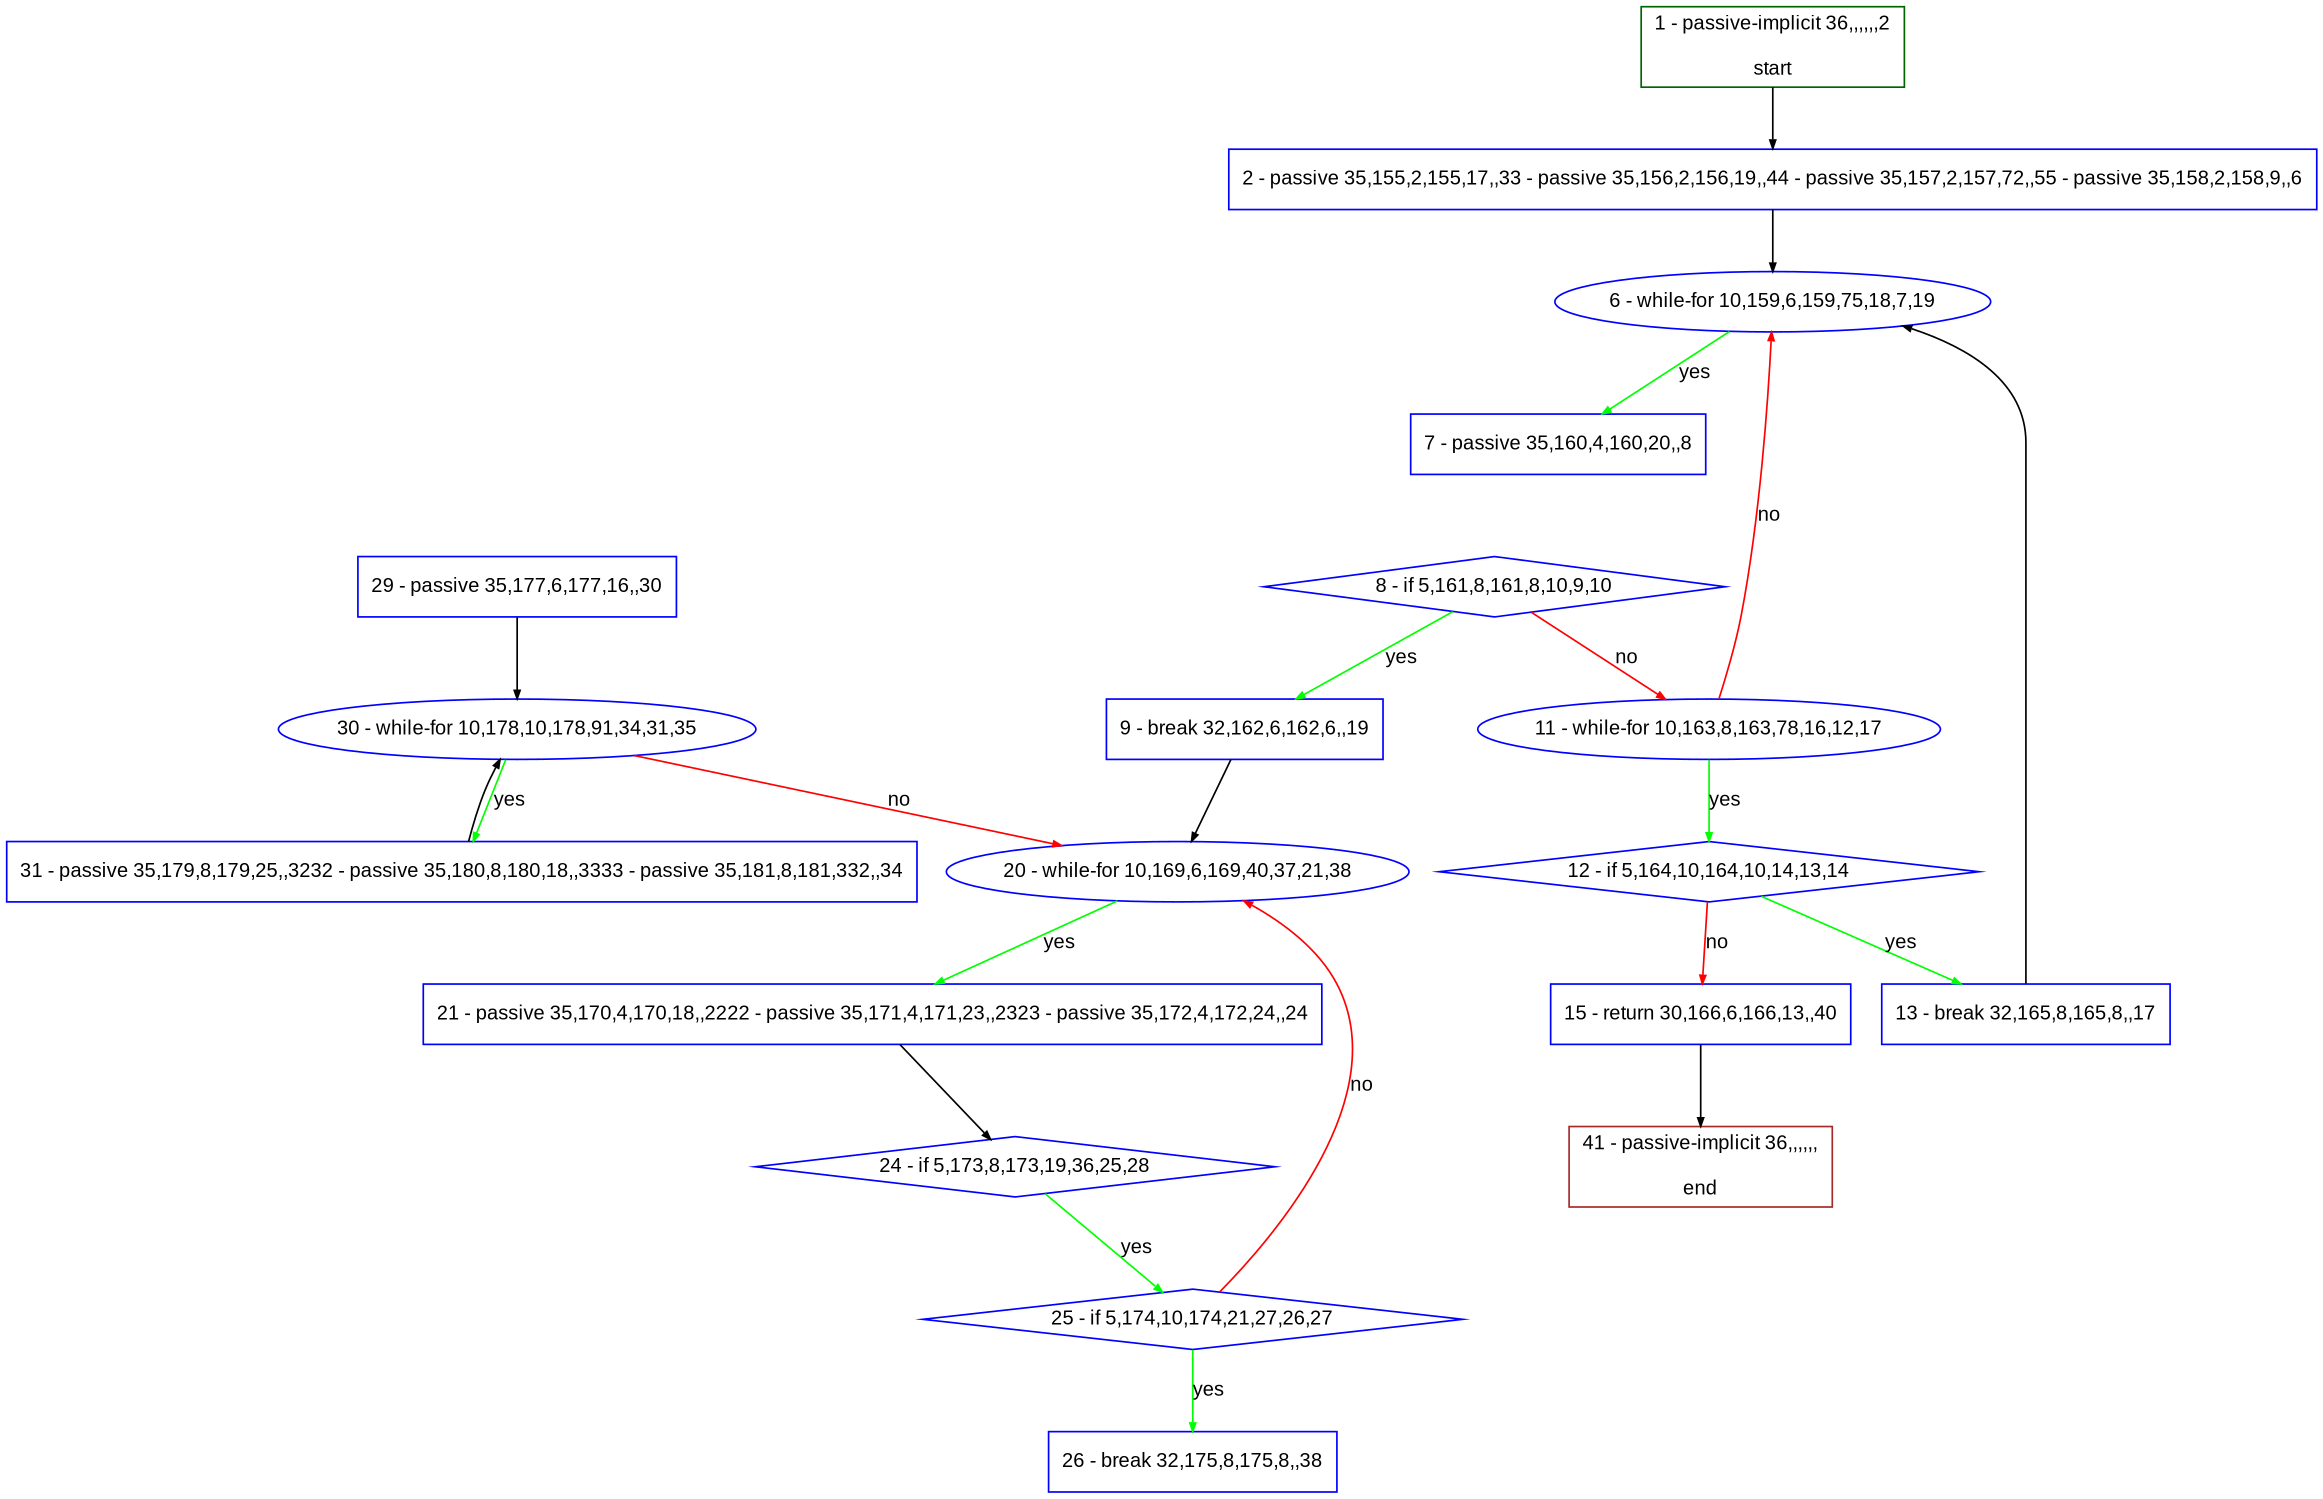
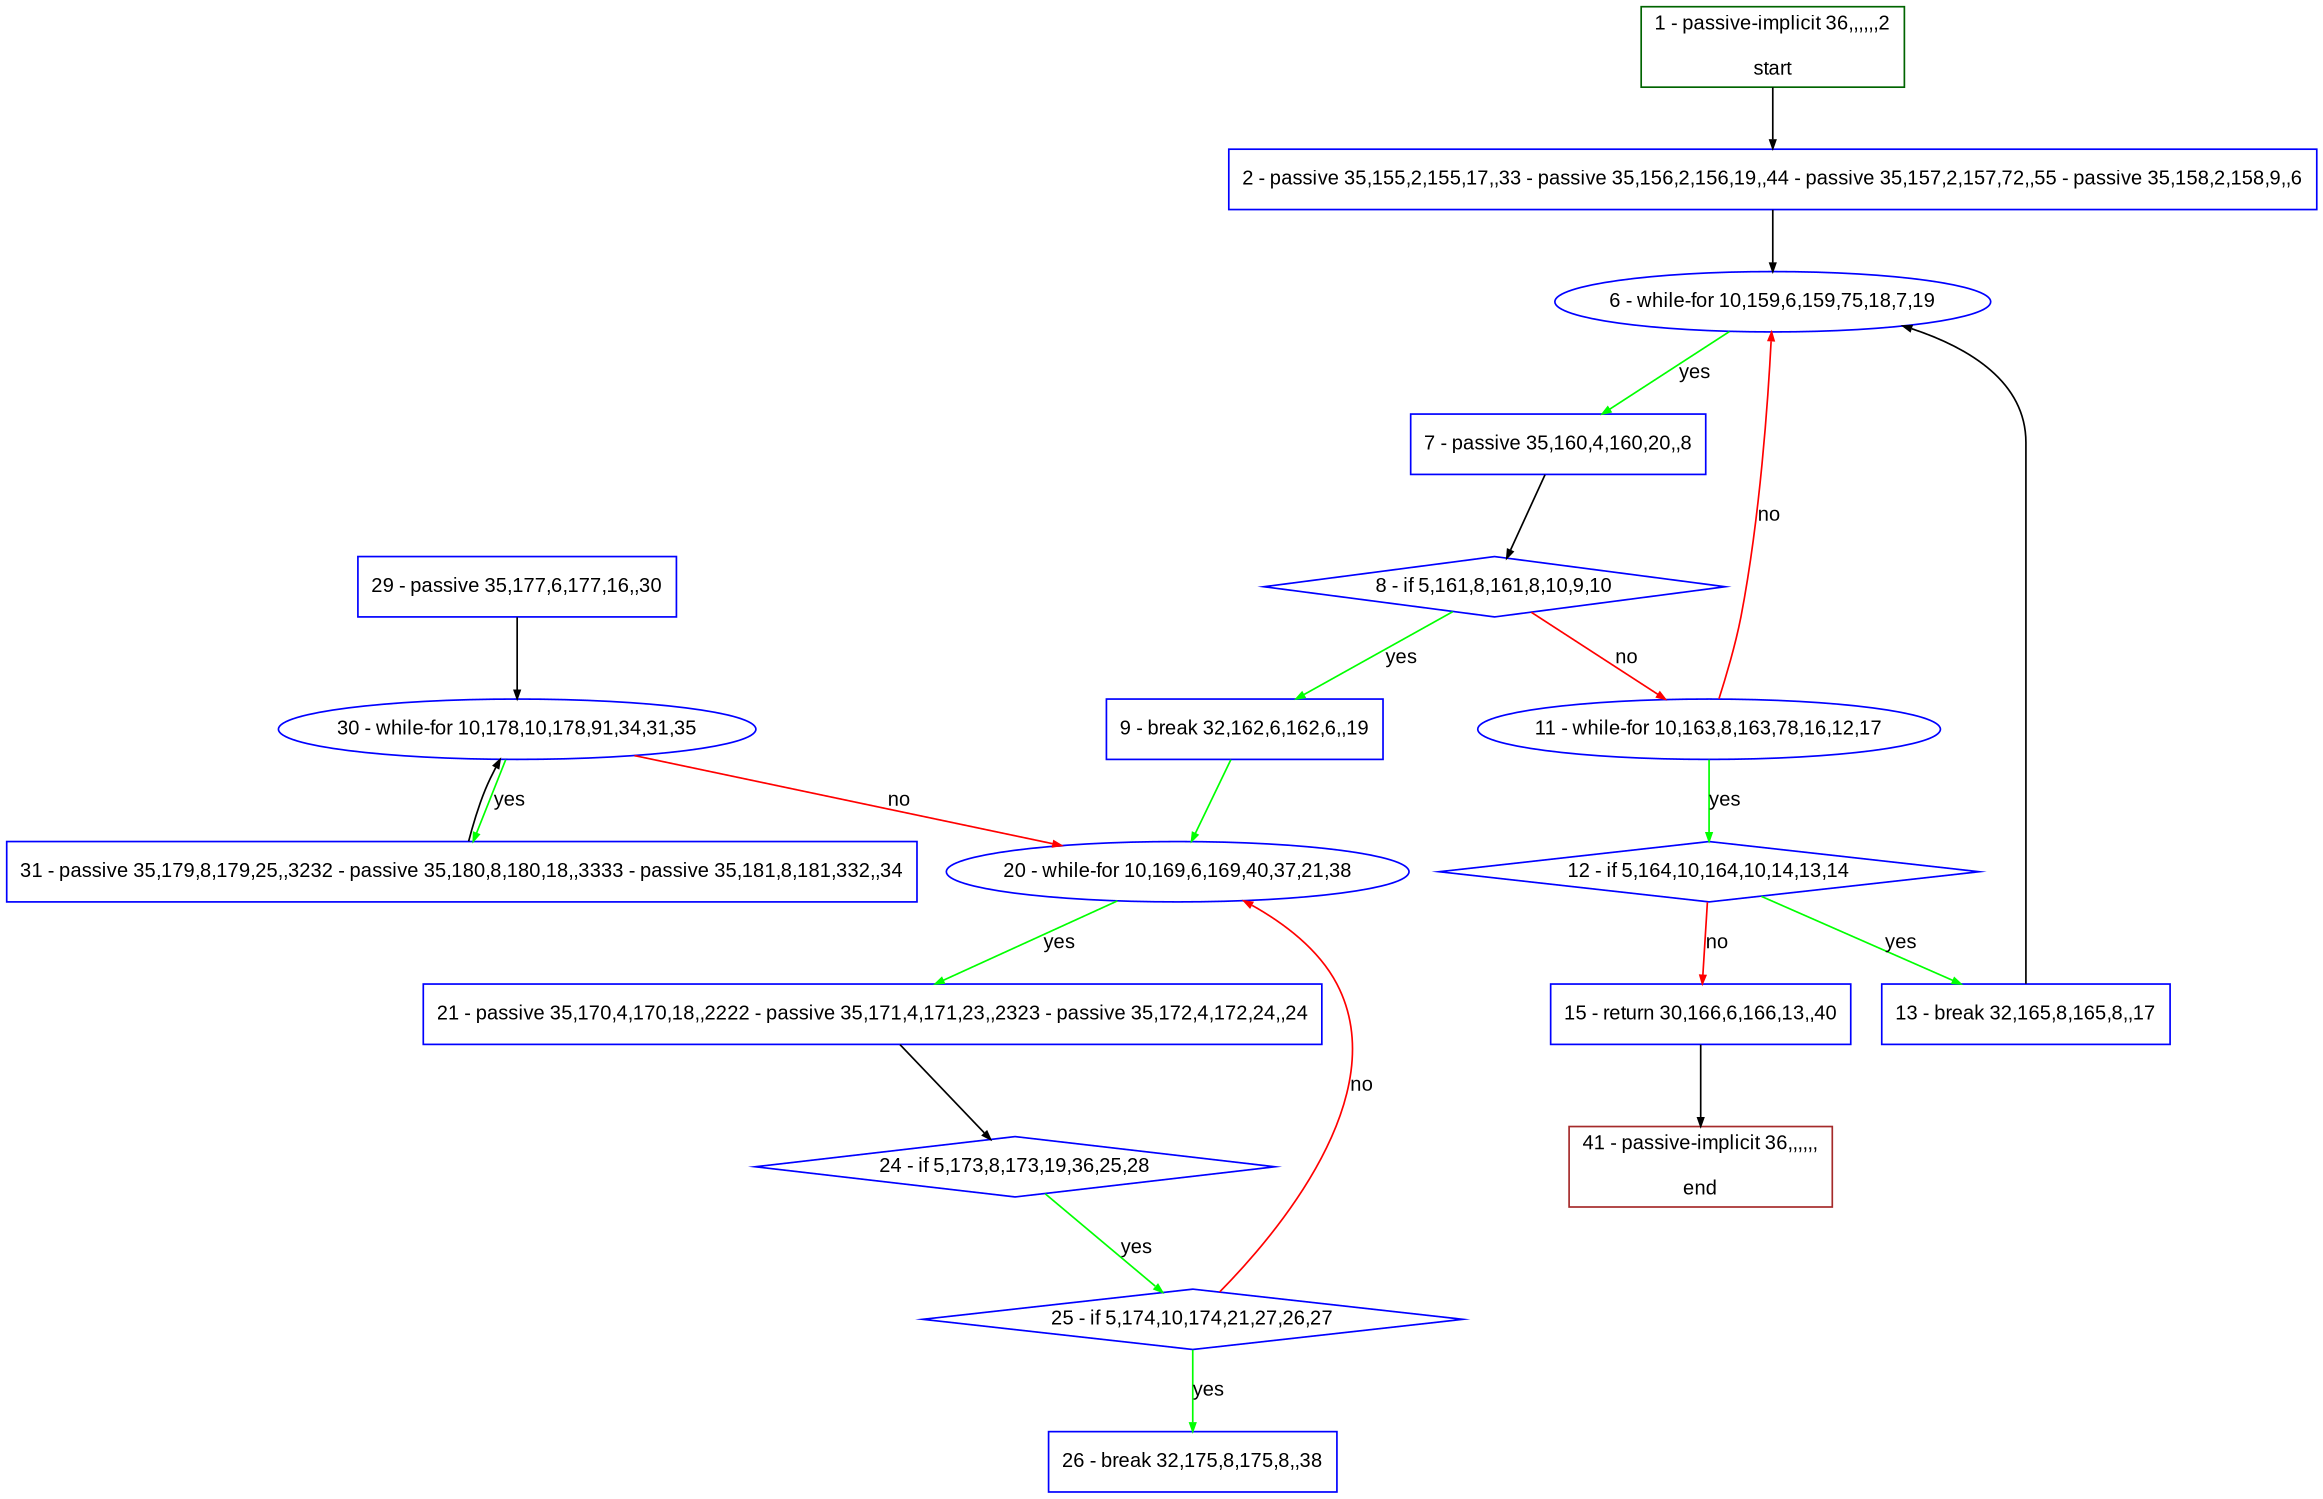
edge "7 - passive 35,160,4,160,20,,8" -> "8 - if 5,161,8,161,8,10,9,10": added
edge "9 - break 32,162,6,162,6,,19" -> "20 - while-for 10,169,6,169,40,37,21,38": color #000000 -> #00ff00
